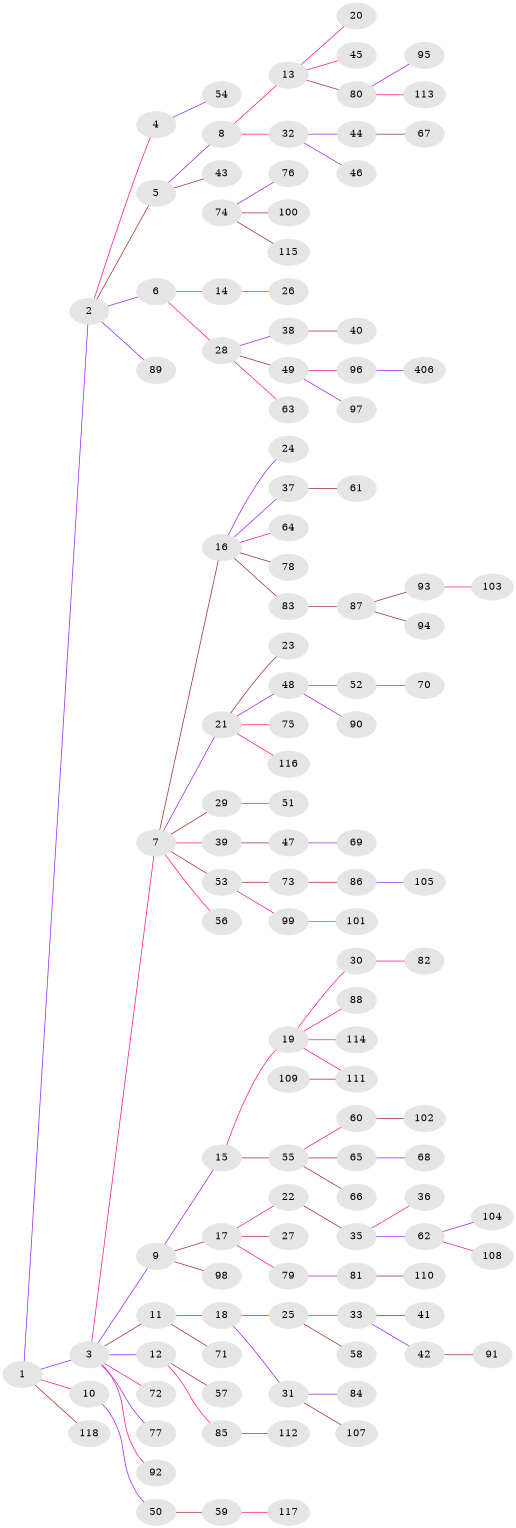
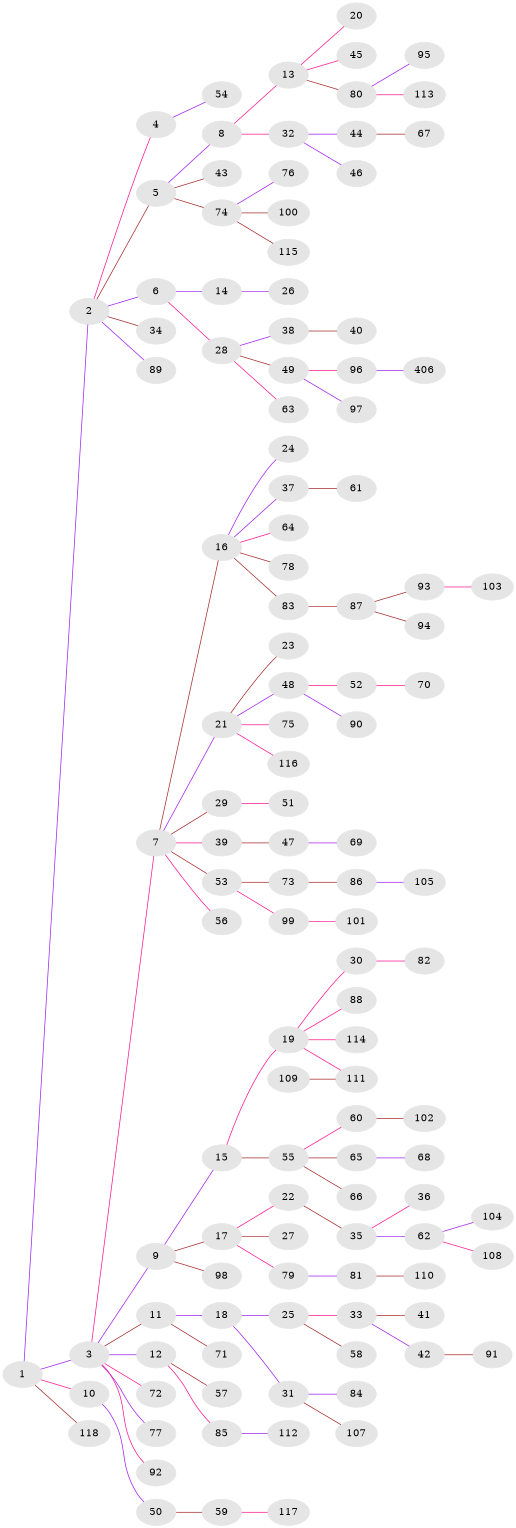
edge "5" -- "74": added
node "34": added
